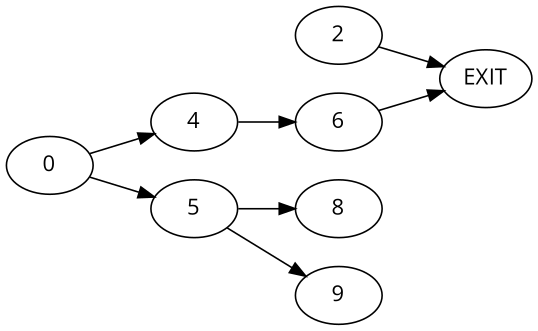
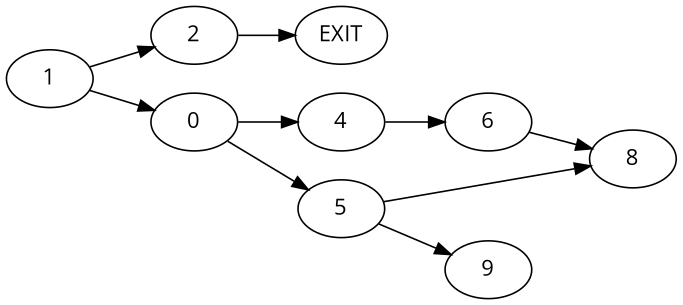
node "1": added
edge "6" -> "EXIT": now "6" -> "8"
